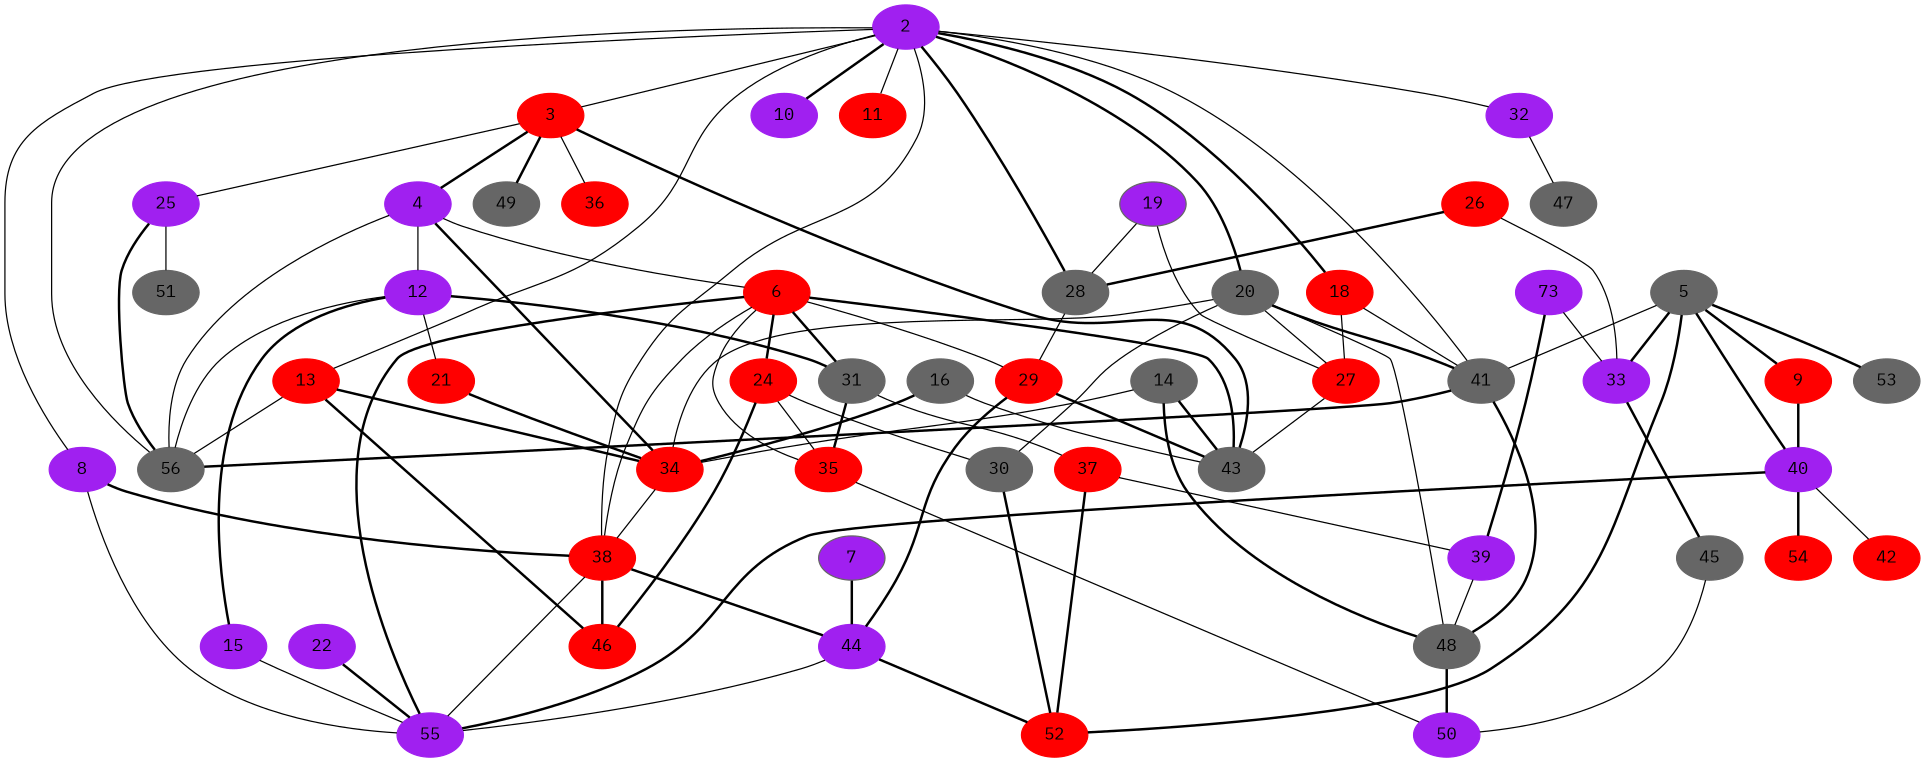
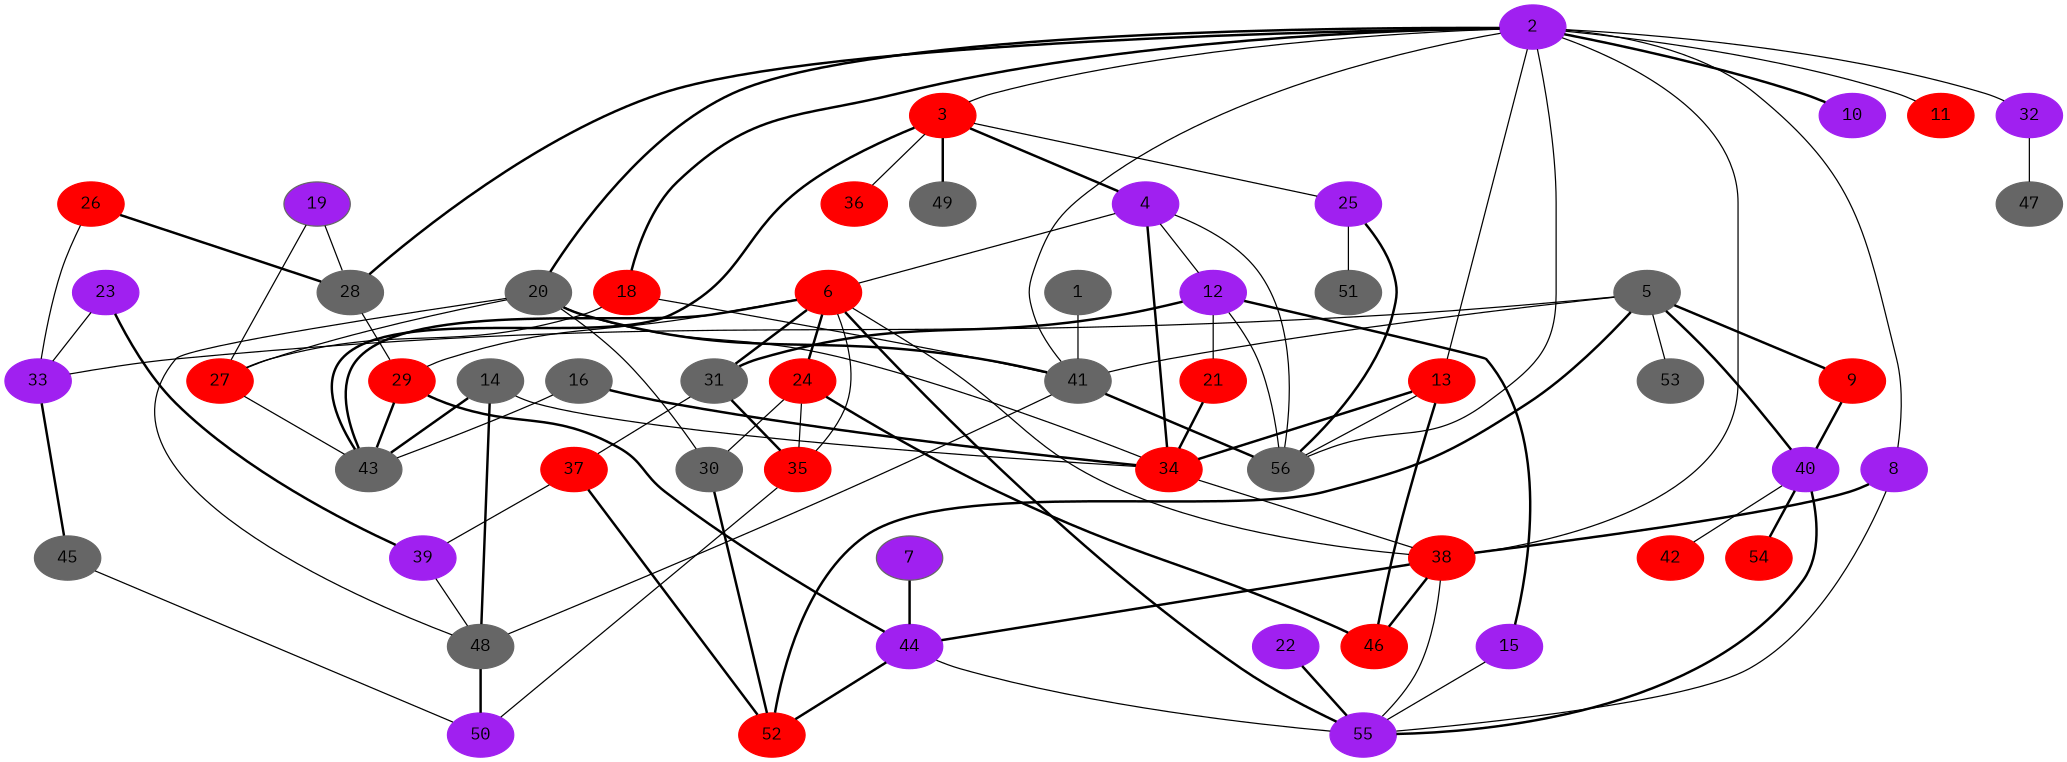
node "1": added
node "73": label "73" -> "23"
edge "5" -- "53": style bold -> solid
edge "5" -- "33": style bold -> solid
edge "41" -- "48": style bold -> solid
